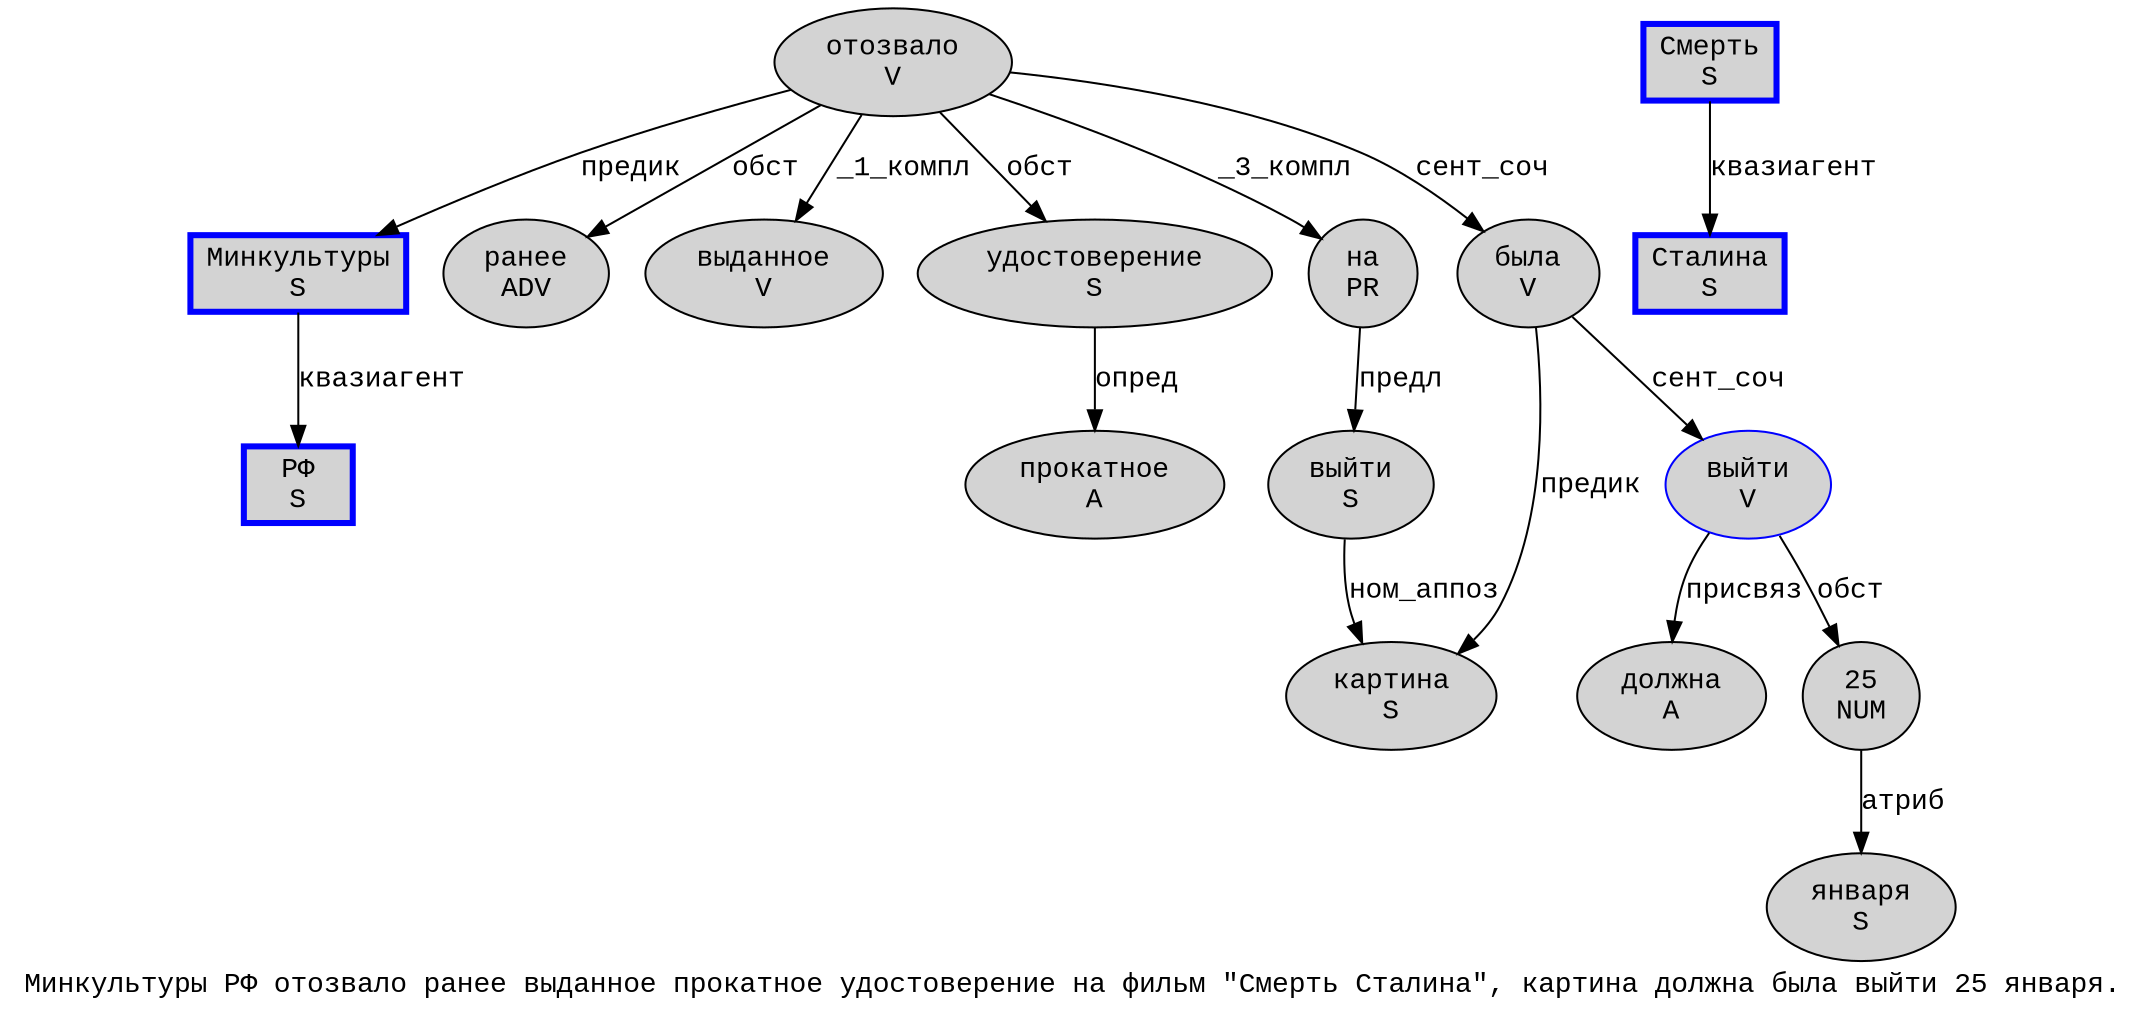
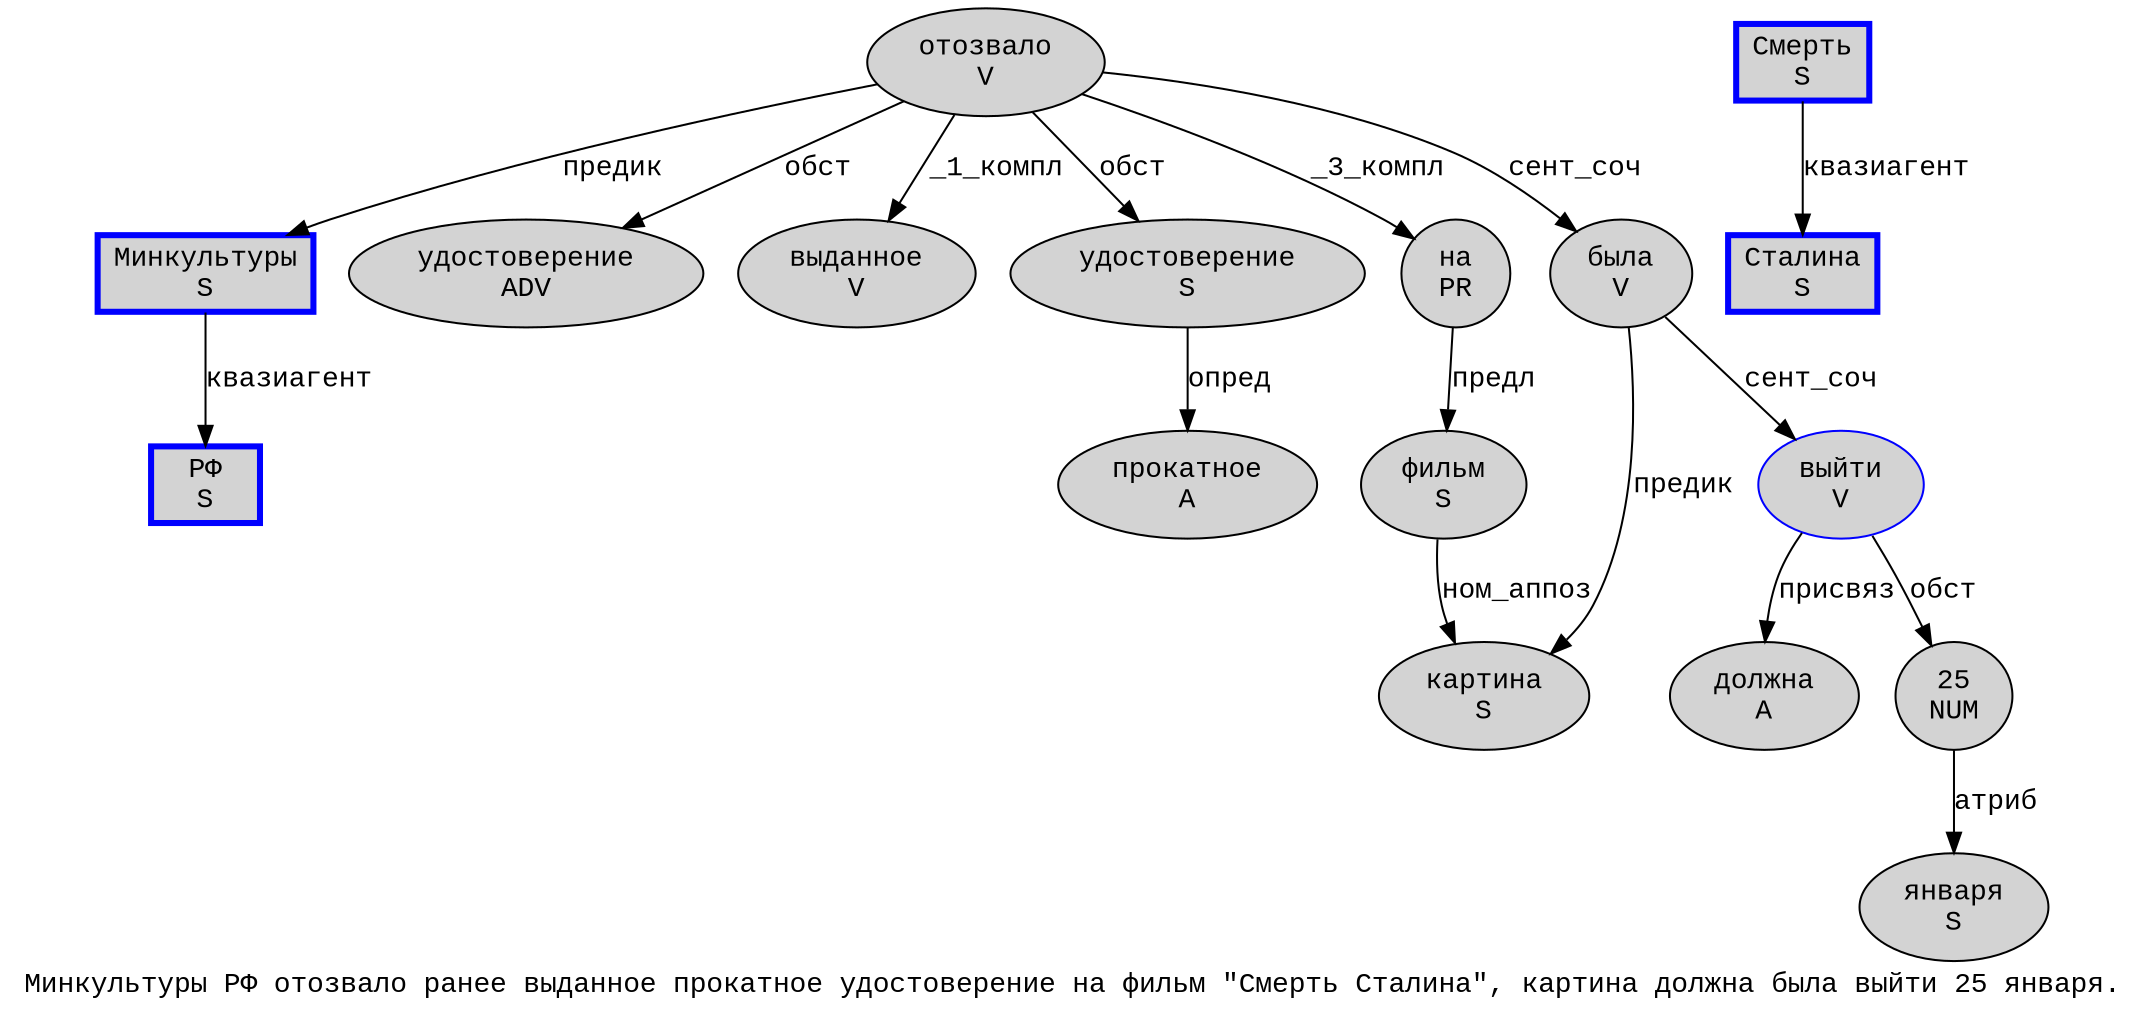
node "ранее ADV": label "ранее ADV" -> "удостоверение ADV"
node "выйти S": label "выйти S" -> "фильм S"
